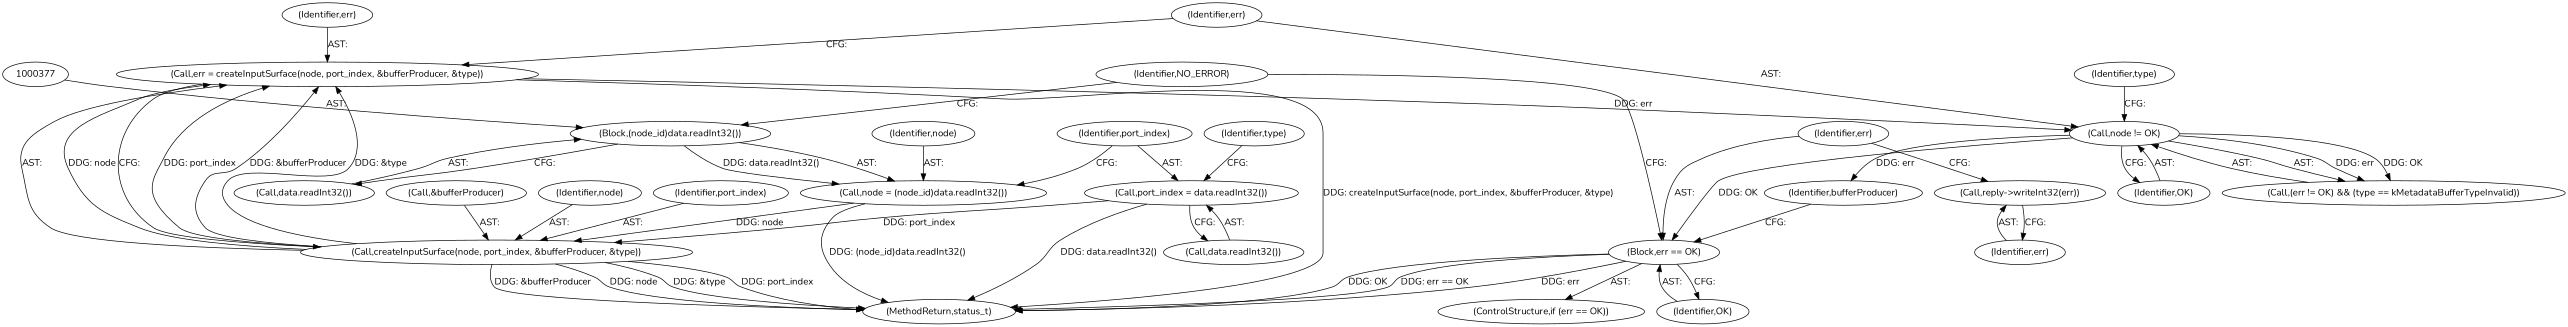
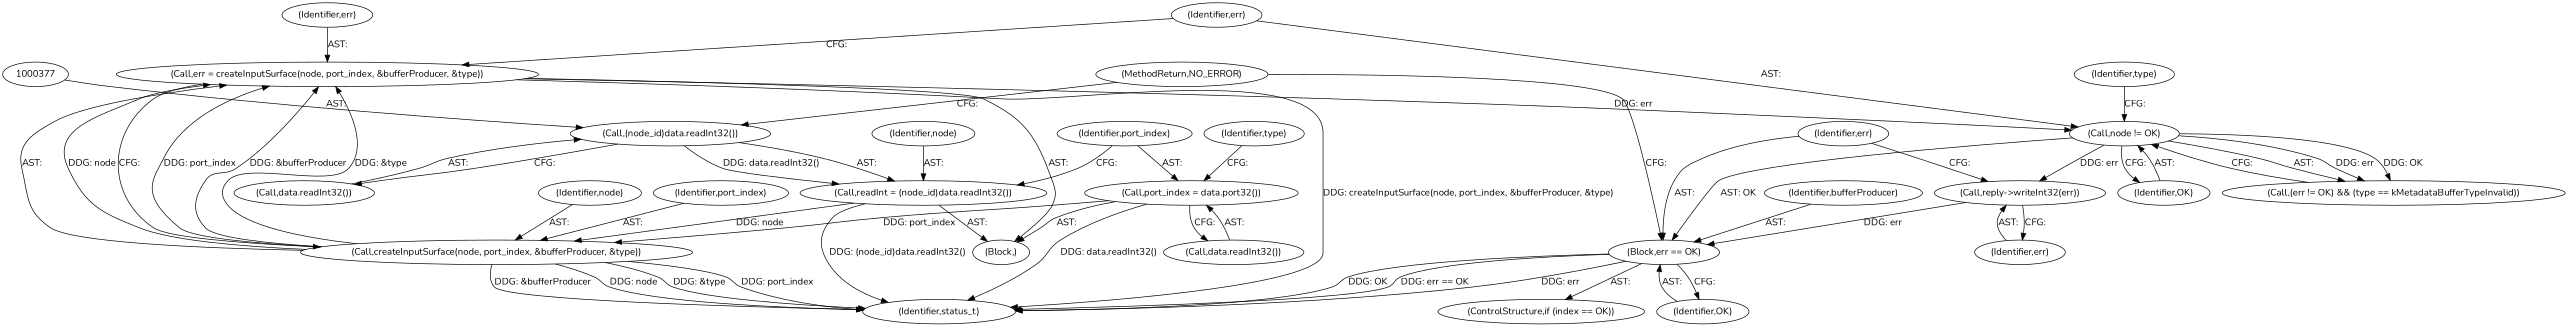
node "(Identifier,NO_ERROR)": label "(Identifier,NO_ERROR)" -> "(MethodReturn,NO_ERROR)"
node "(Block,(node_id)data.readInt32())": label "(Block,(node_id)data.readInt32())" -> "(Call,(node_id)data.readInt32())"
edge "(Call,node != OK)" -> "(Identifier,bufferProducer)": now "(Call,node != OK)" -> "(Call,reply->writeInt32(err))"
edge "(Call,(err != OK) && (type == kMetadataBufferTypeInvalid))" -> "(Call,node != OK)": label "AST: " -> "CFG: "
node "(Call,&bufferProducer)": removed
node "(Call,node = (node_id)data.readInt32())": label "(Call,node = (node_id)data.readInt32())" -> "(Call,readInt = (node_id)data.readInt32())"
node "(Call,port_index = data.readInt32())": label "(Call,port_index = data.readInt32())" -> "(Call,port_index = data.port32())"
edge "(Call,node != OK)" -> "(Block,err == OK)": label "DDG: OK" -> "AST: OK"
edge "(Identifier,bufferProducer)" -> "(Block,err == OK)": label "CFG: " -> "AST: "
edge "(Call,reply->writeInt32(err))" -> "(Block,err == OK)": added, label "DDG: err"
node "(Block,)": added
node "(MethodReturn,status_t)": label "(MethodReturn,status_t)" -> "(Identifier,status_t)"
node "(ControlStructure,if (err == OK))": label "(ControlStructure,if (err == OK))" -> "(ControlStructure,if (index == OK))"
